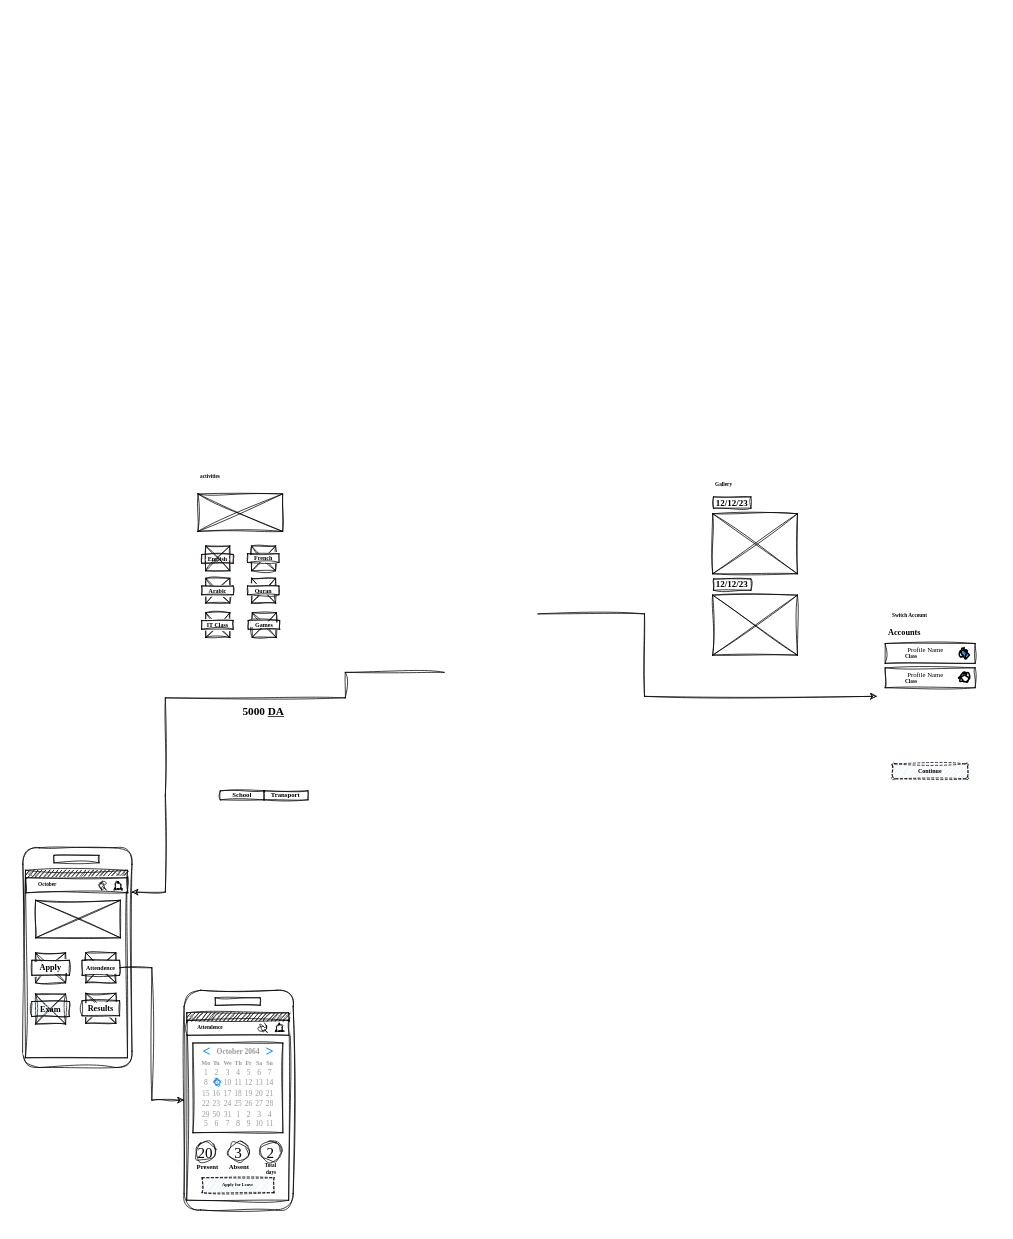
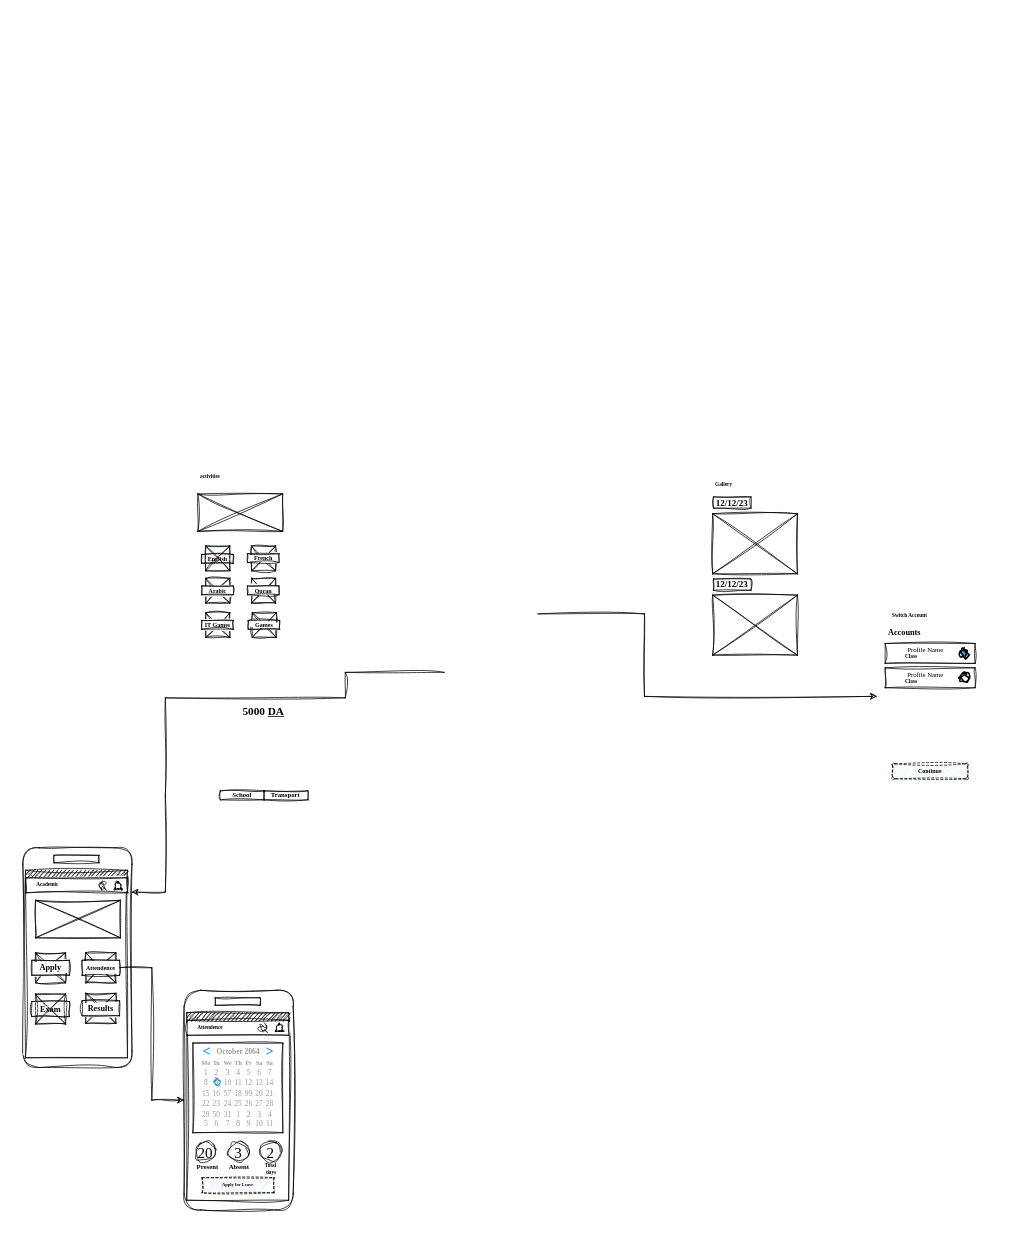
node "IT Class": label "IT Class" -> "IT Games"
node "October": label "October" -> "Academic"
node "17": label "17" -> "57"
node "19": label "19" -> "99"
